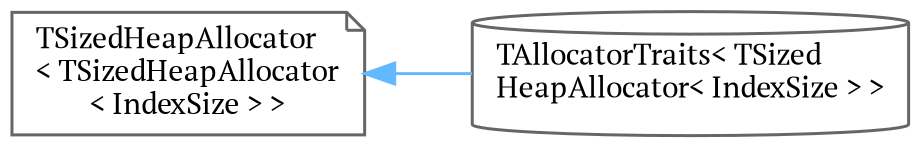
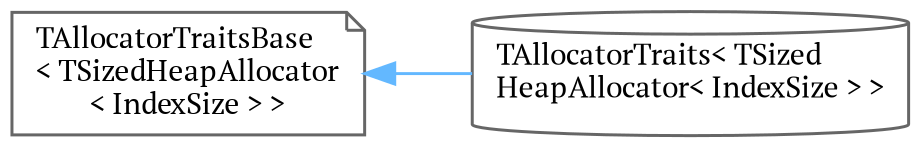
node "TSizedHeapAllocator < TSizedHeapAllocator < IndexSize > >": label "TSizedHeapAllocator < TSizedHeapAllocator < IndexSize > >" -> "TAllocatorTraitsBase < TSizedHeapAllocator < IndexSize > >"
